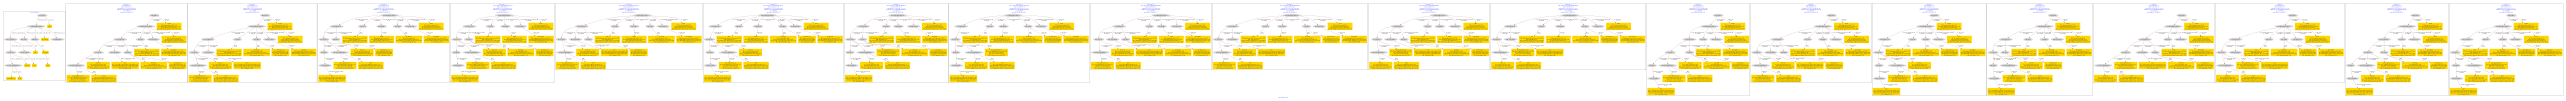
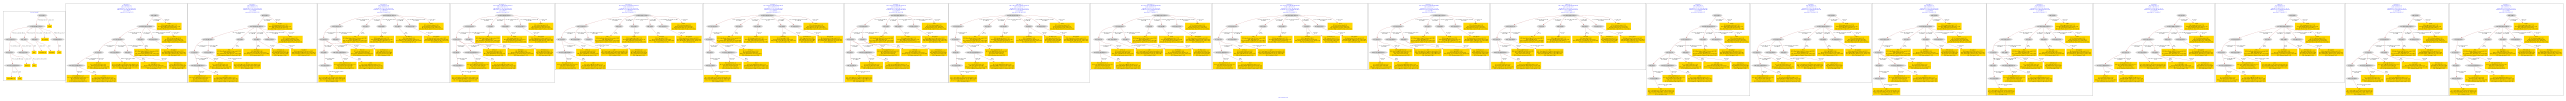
node "technique_uri": added
edge "technique" -> "name": now "E78_Appellation1" -> "name"
